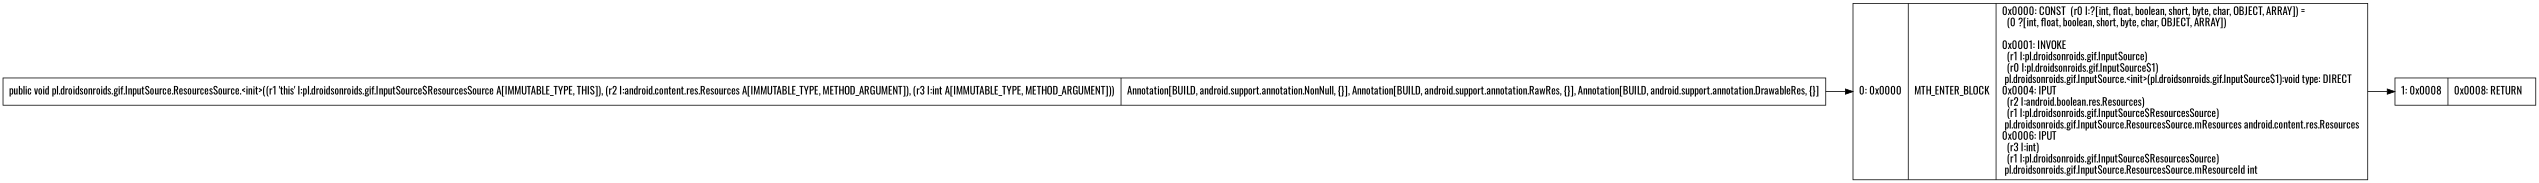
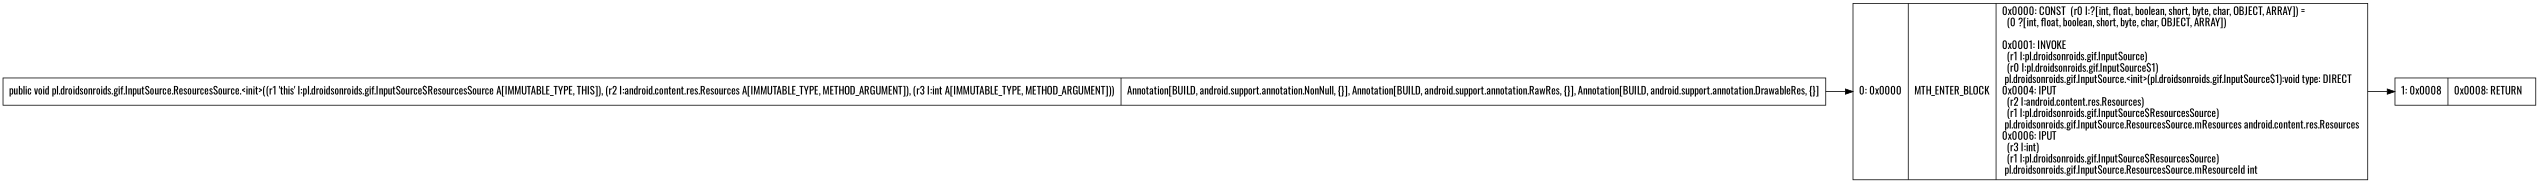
node "0: 0x0000": text "(r2 I:android.boolean.res.Resources)" -> "(r2 I:android.content.res.Resources)"
